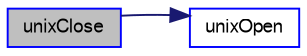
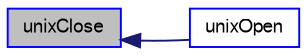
edge "unixClose" -> "unixOpen": reversed
